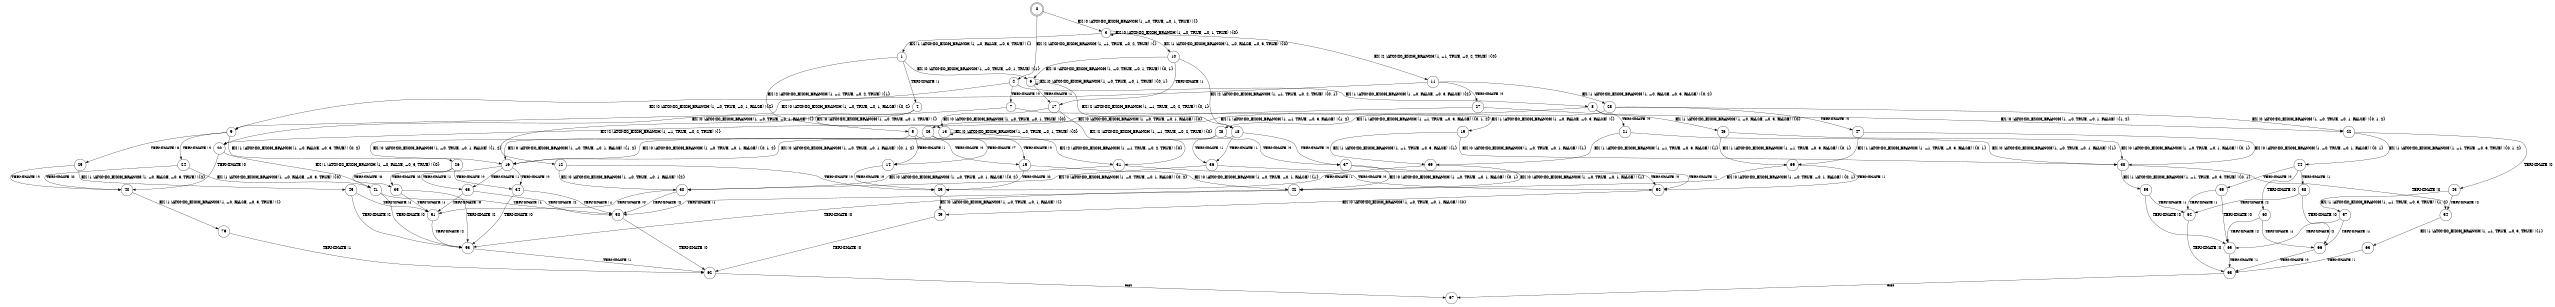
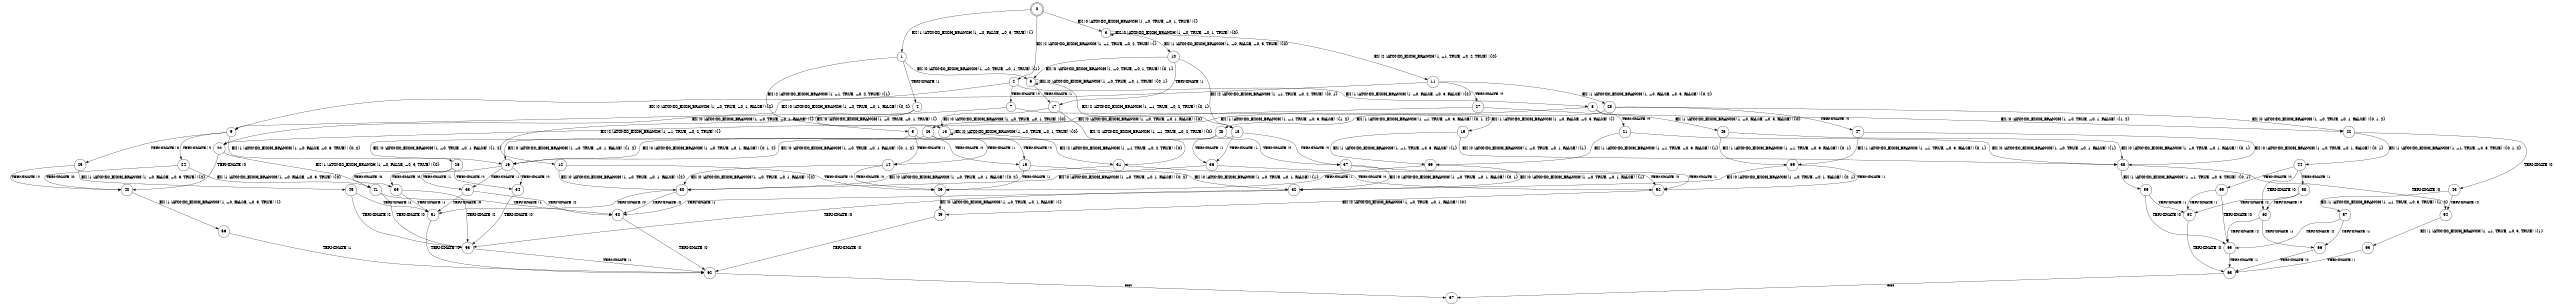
edge "3" -> "1": now "0" -> "1"
edge "23" -> "14": label "TERMINATE !7" -> "TERMINATE !1"
edge "14" -> "30": added, label "EX !0 !ATOMIC_EXCH_BRANCH (1, +0, TRUE, +0, 1, FALSE) !{2}"
edge "15" -> "29": label "TERMINATE !0" -> "TERMINATE !1"
node "42": label "42" -> "32"
edge "34" -> "50": removed, label "TERMINATE !1"
edge "58" -> "66": now "58" -> "60"
node "76": label "76" -> "56"
edge "51" -> "53": now "51" -> "62"
